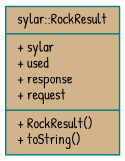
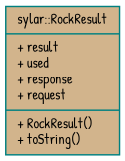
node "sylar::RockResult": text "+ sylar" -> "+ result"
